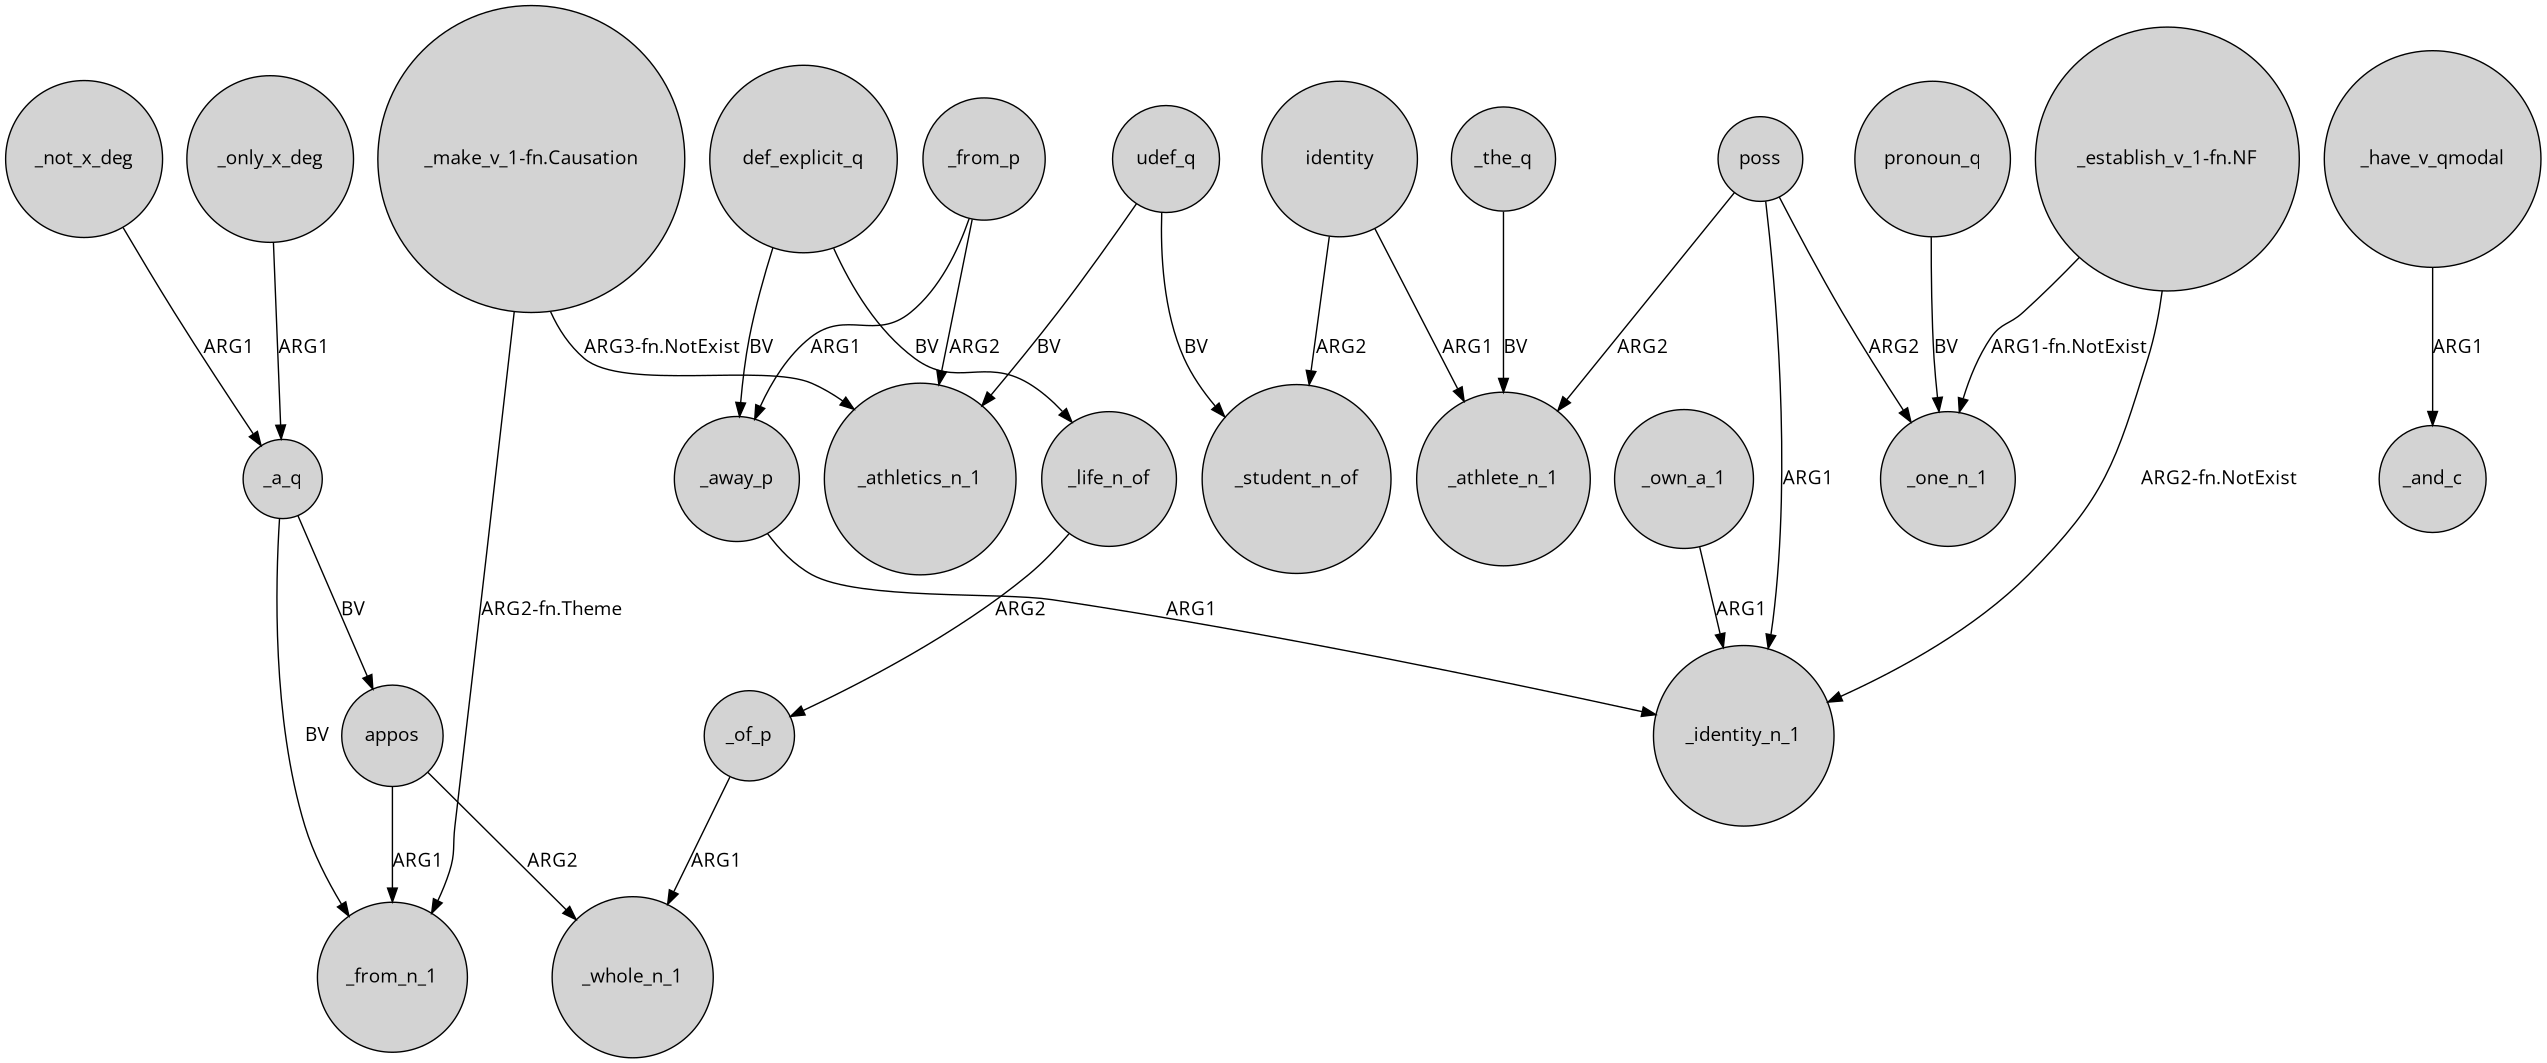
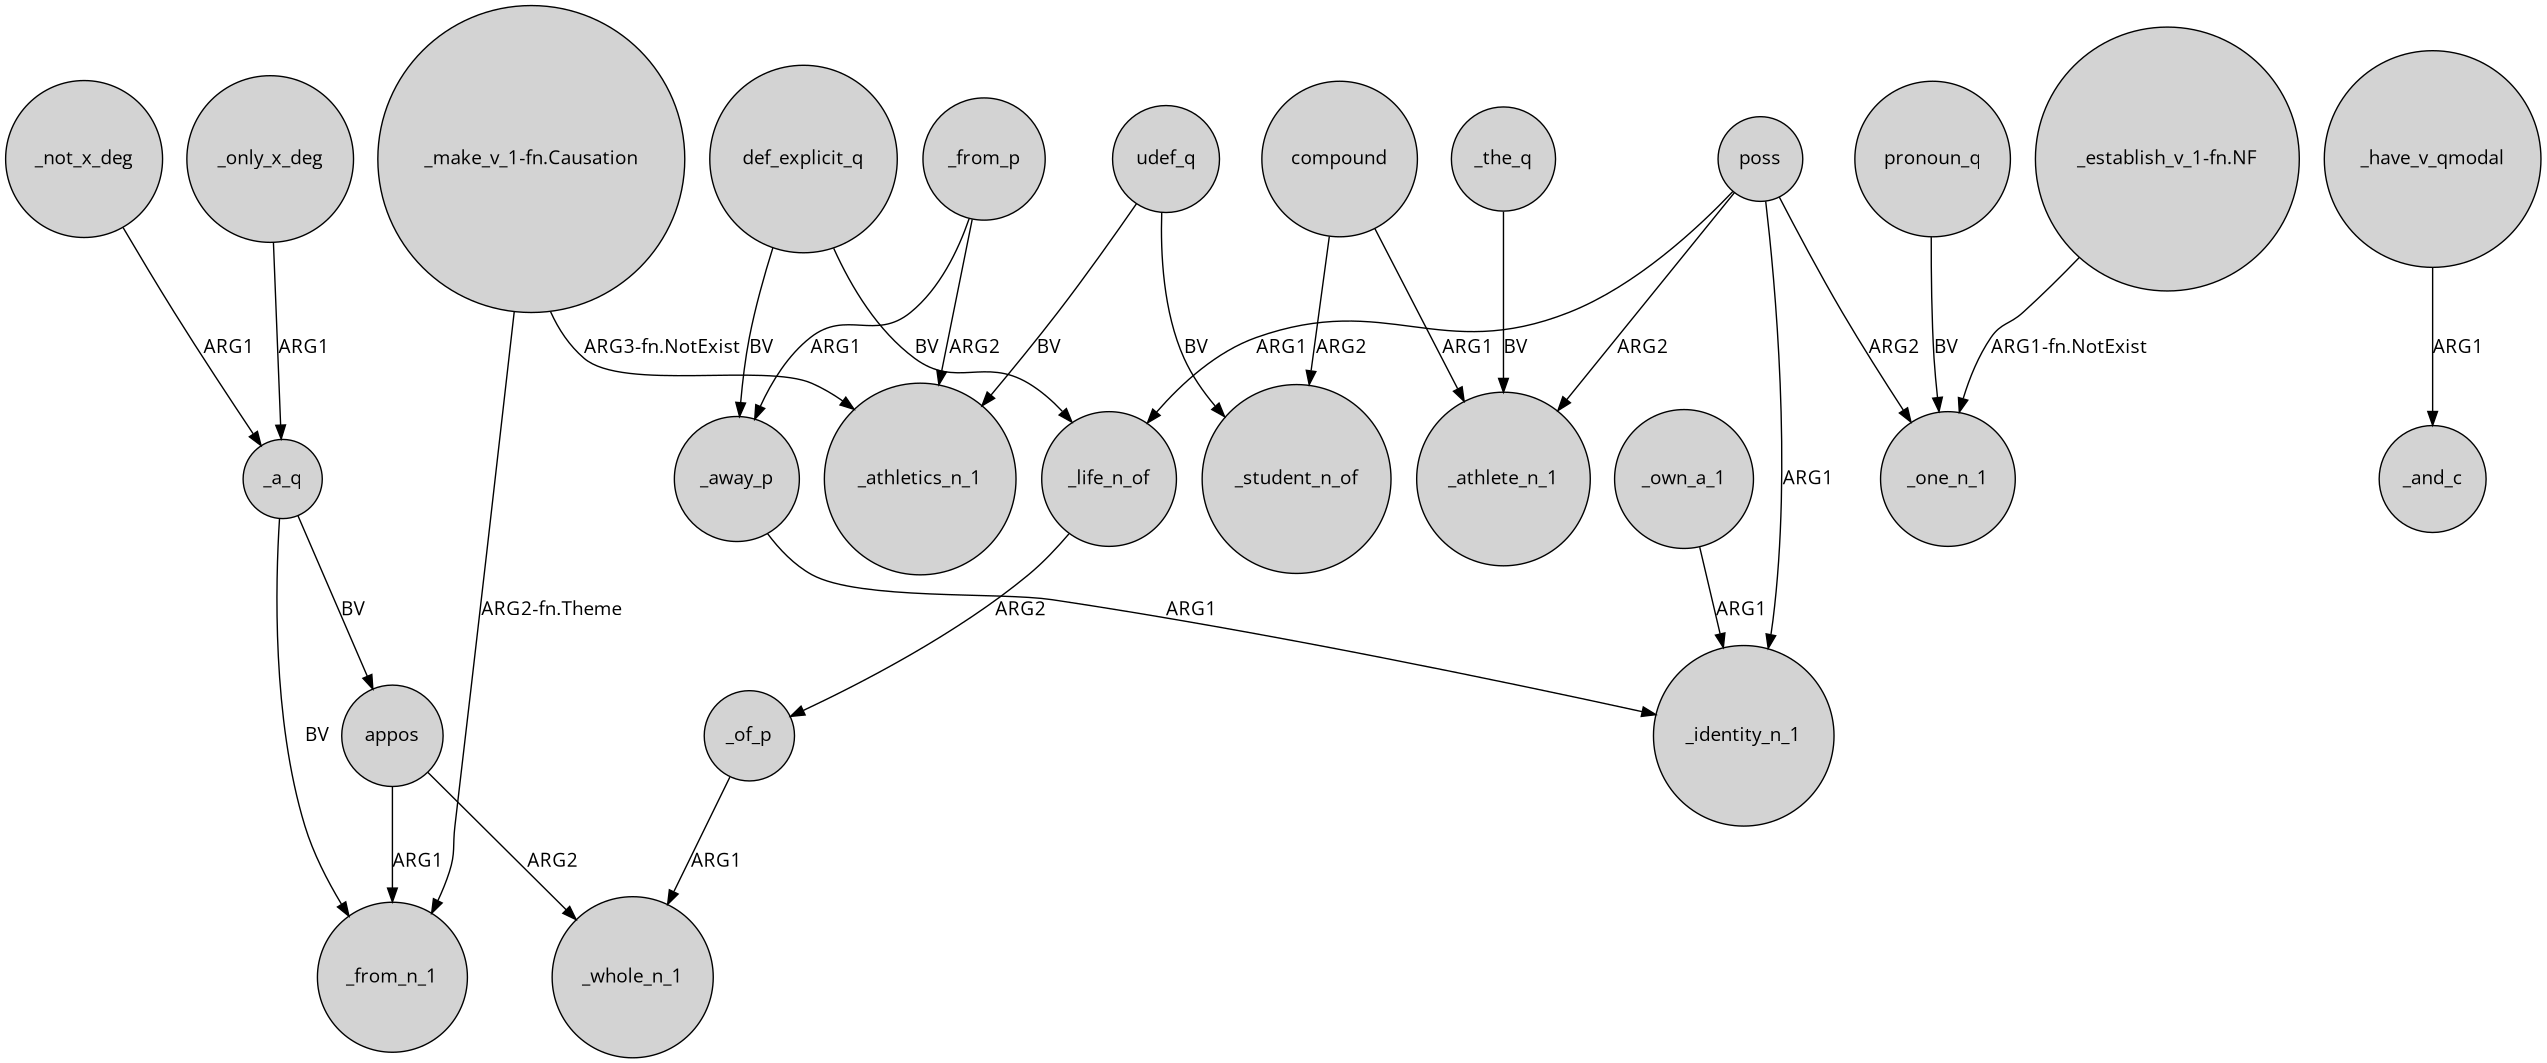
node "identity": label "identity" -> "compound"
edge "poss" -> "_life_n_of": added, label "ARG1"
edge "_establish_v_1-fn.NF" -> "_identity_n_1": removed, label "ARG2-fn.NotExist"
